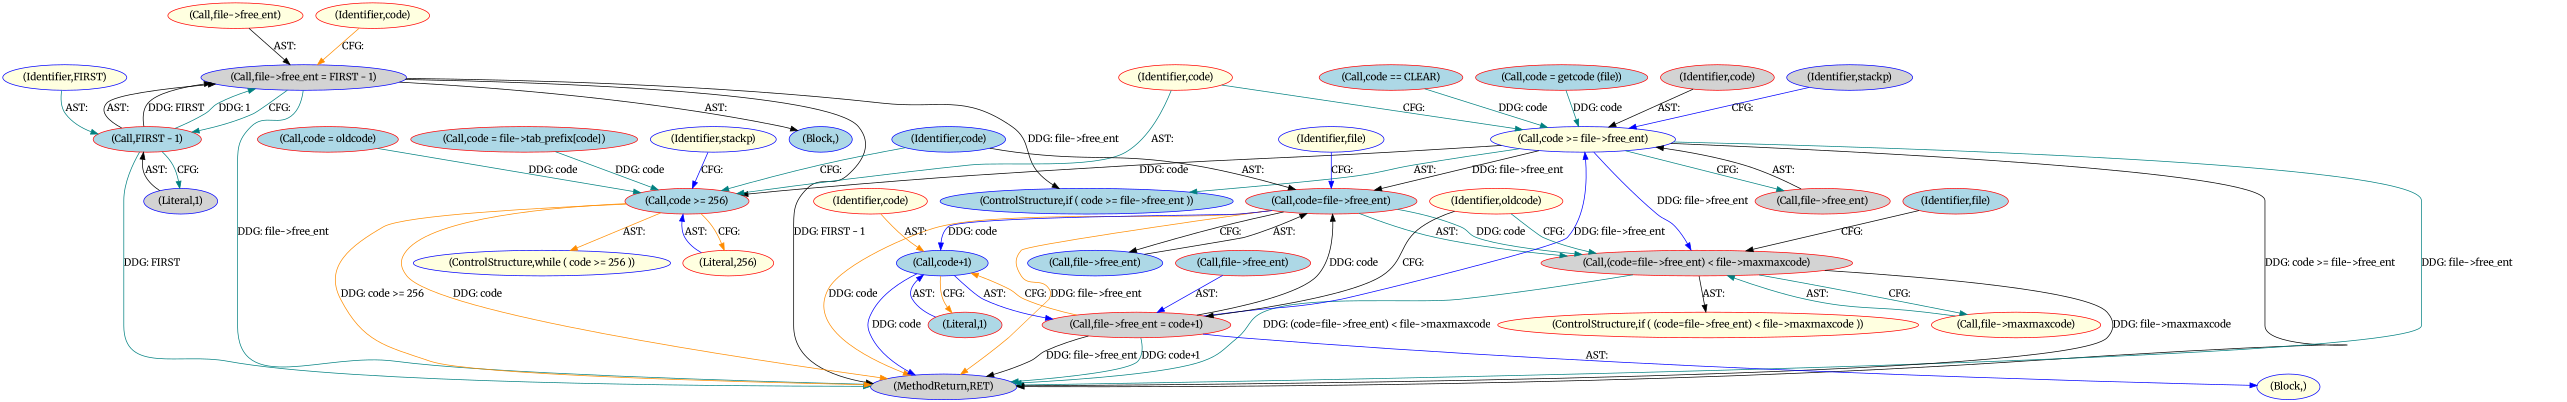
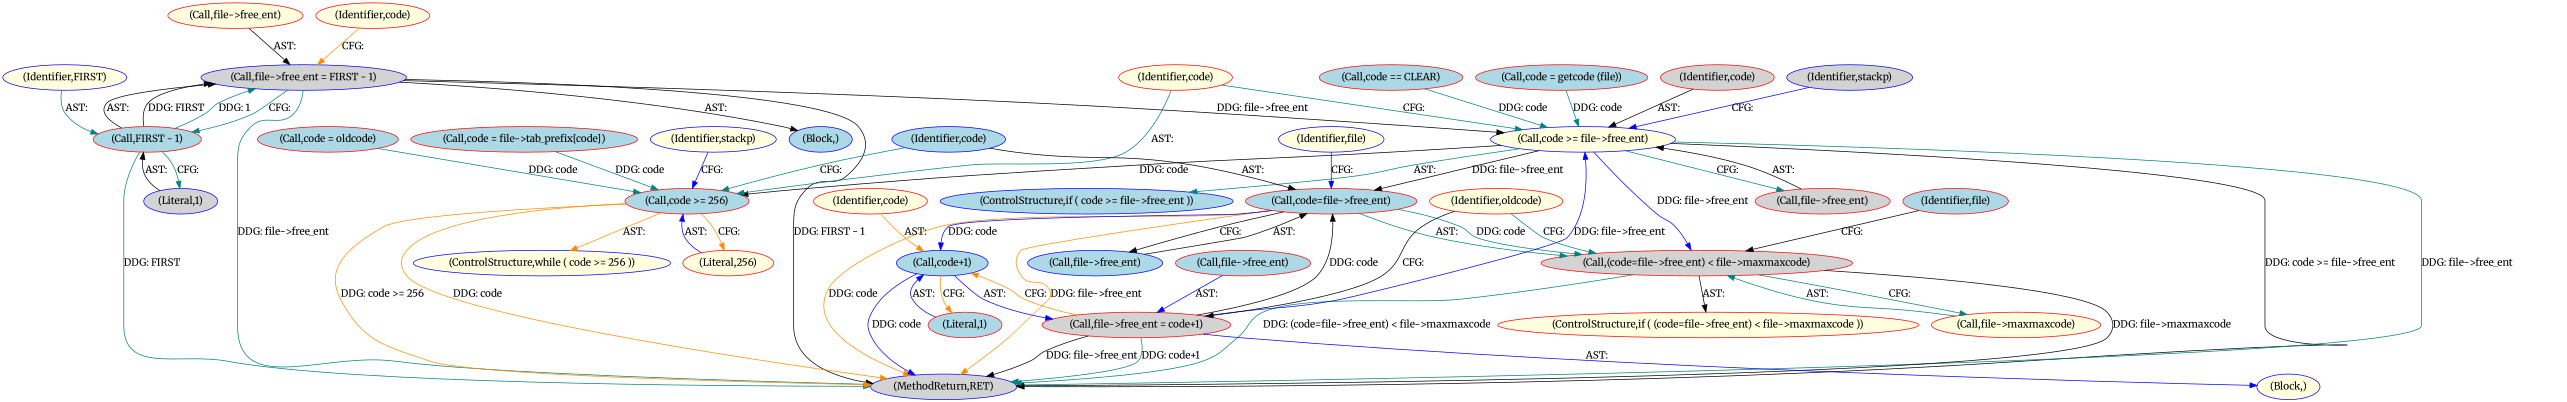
edge "(Call,file->free_ent = FIRST - 1)" -> "(ControlStructure,if ( code >= file->free_ent ))": now "(Call,file->free_ent = FIRST - 1)" -> "(Call,code >= file->free_ent)"
